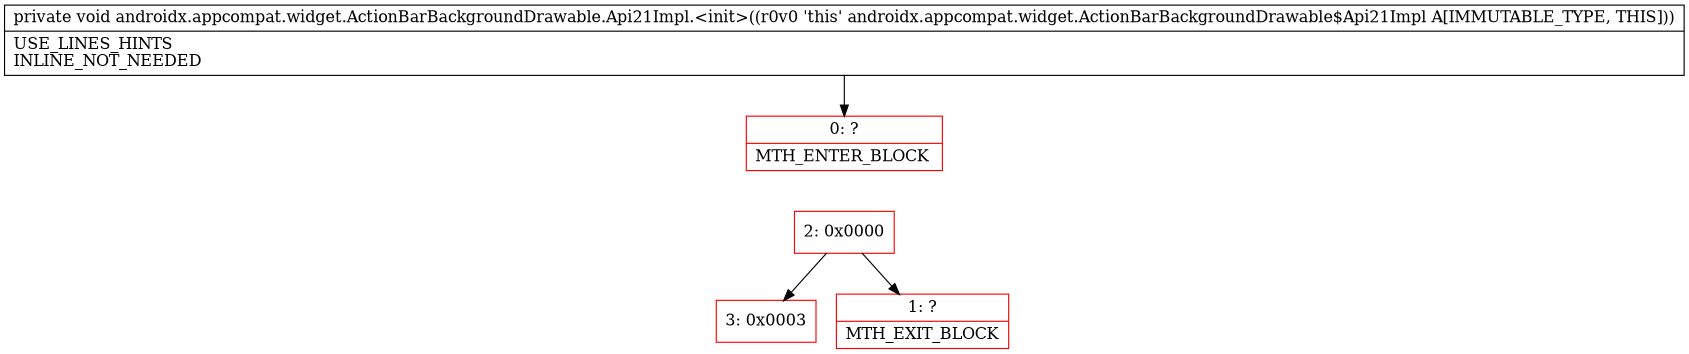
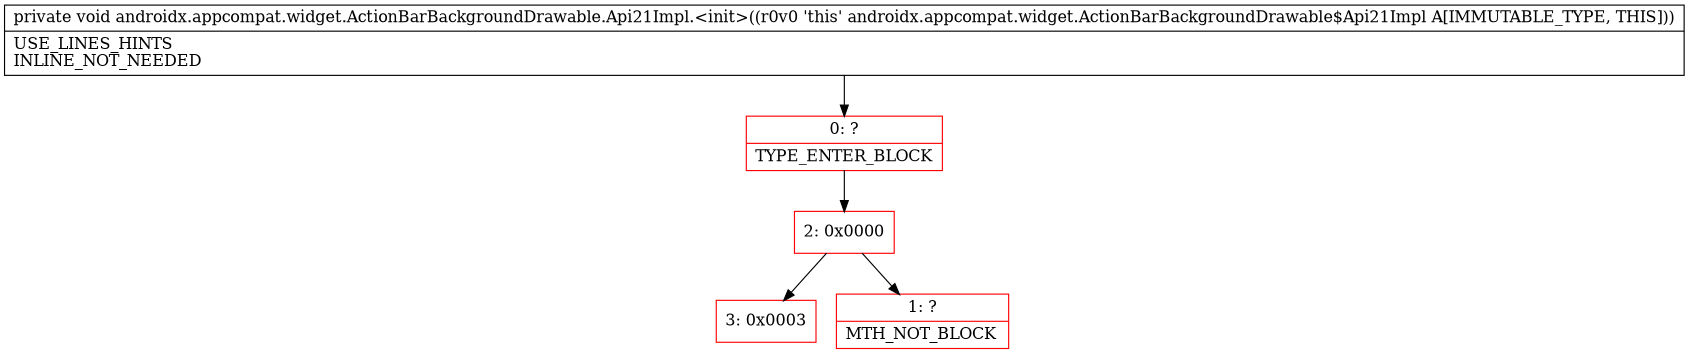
node "0: ?": text "MTH_ENTER_BLOCK" -> "TYPE_ENTER_BLOCK"
edge "0: ?" -> "2: 0x0000": added
node "1: ?": text "MTH_EXIT_BLOCK" -> "MTH_NOT_BLOCK"
